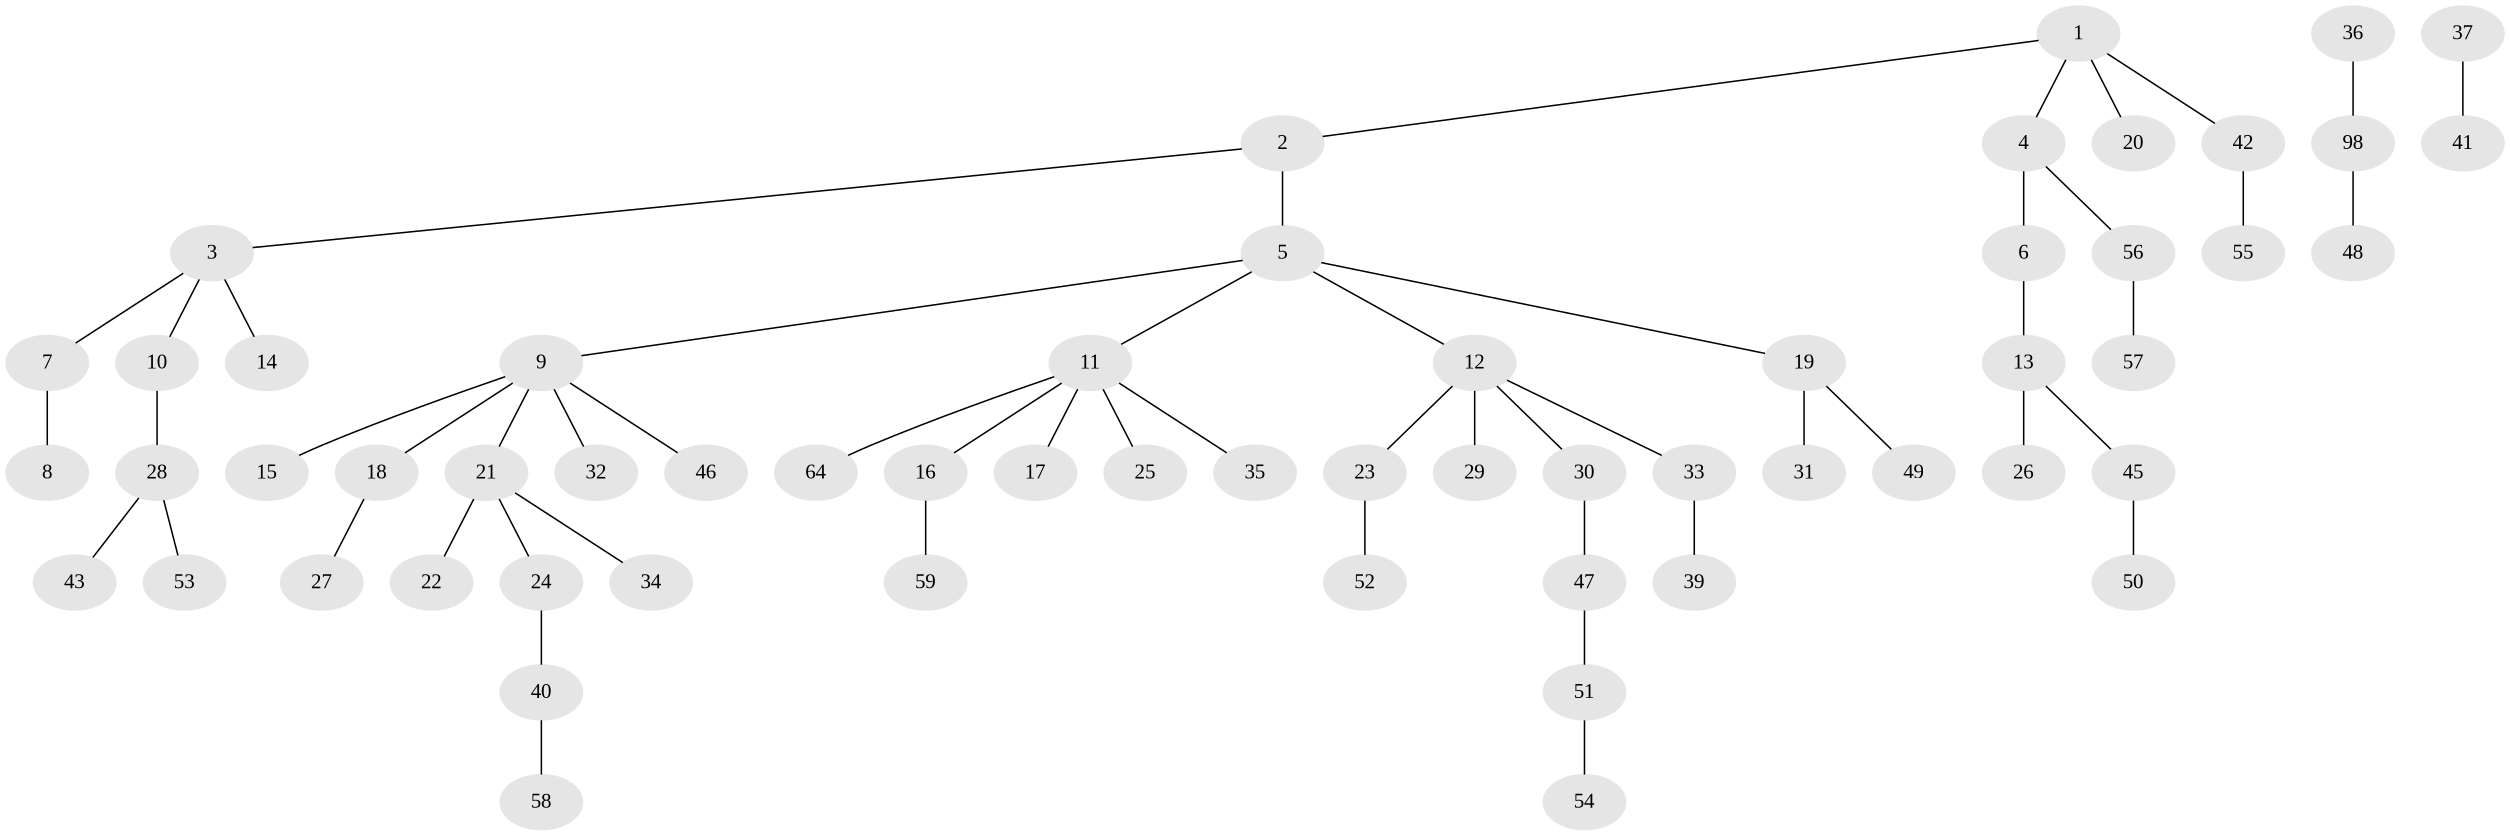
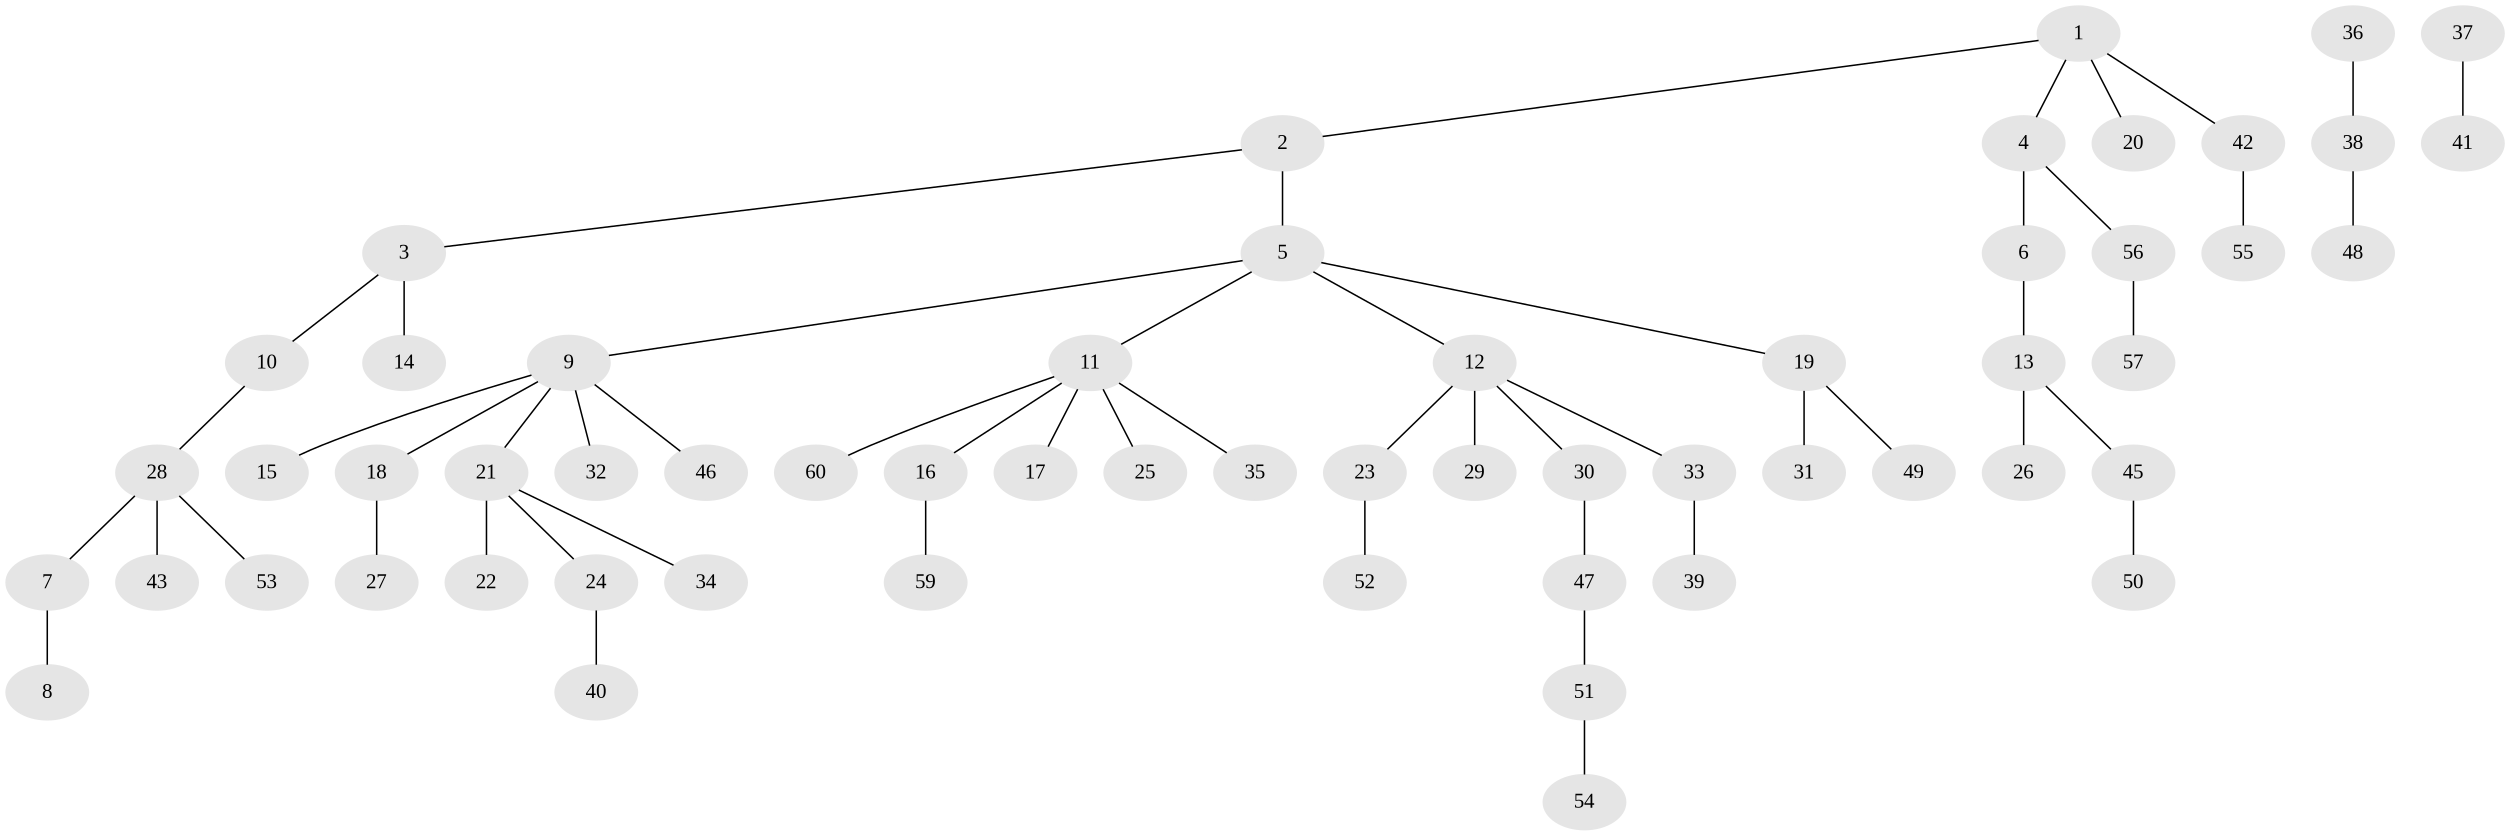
node "98": label "98" -> "38"
edge "3" -- "7": now "28" -- "7"
node "64": label "64" -> "60"
node "58": removed
